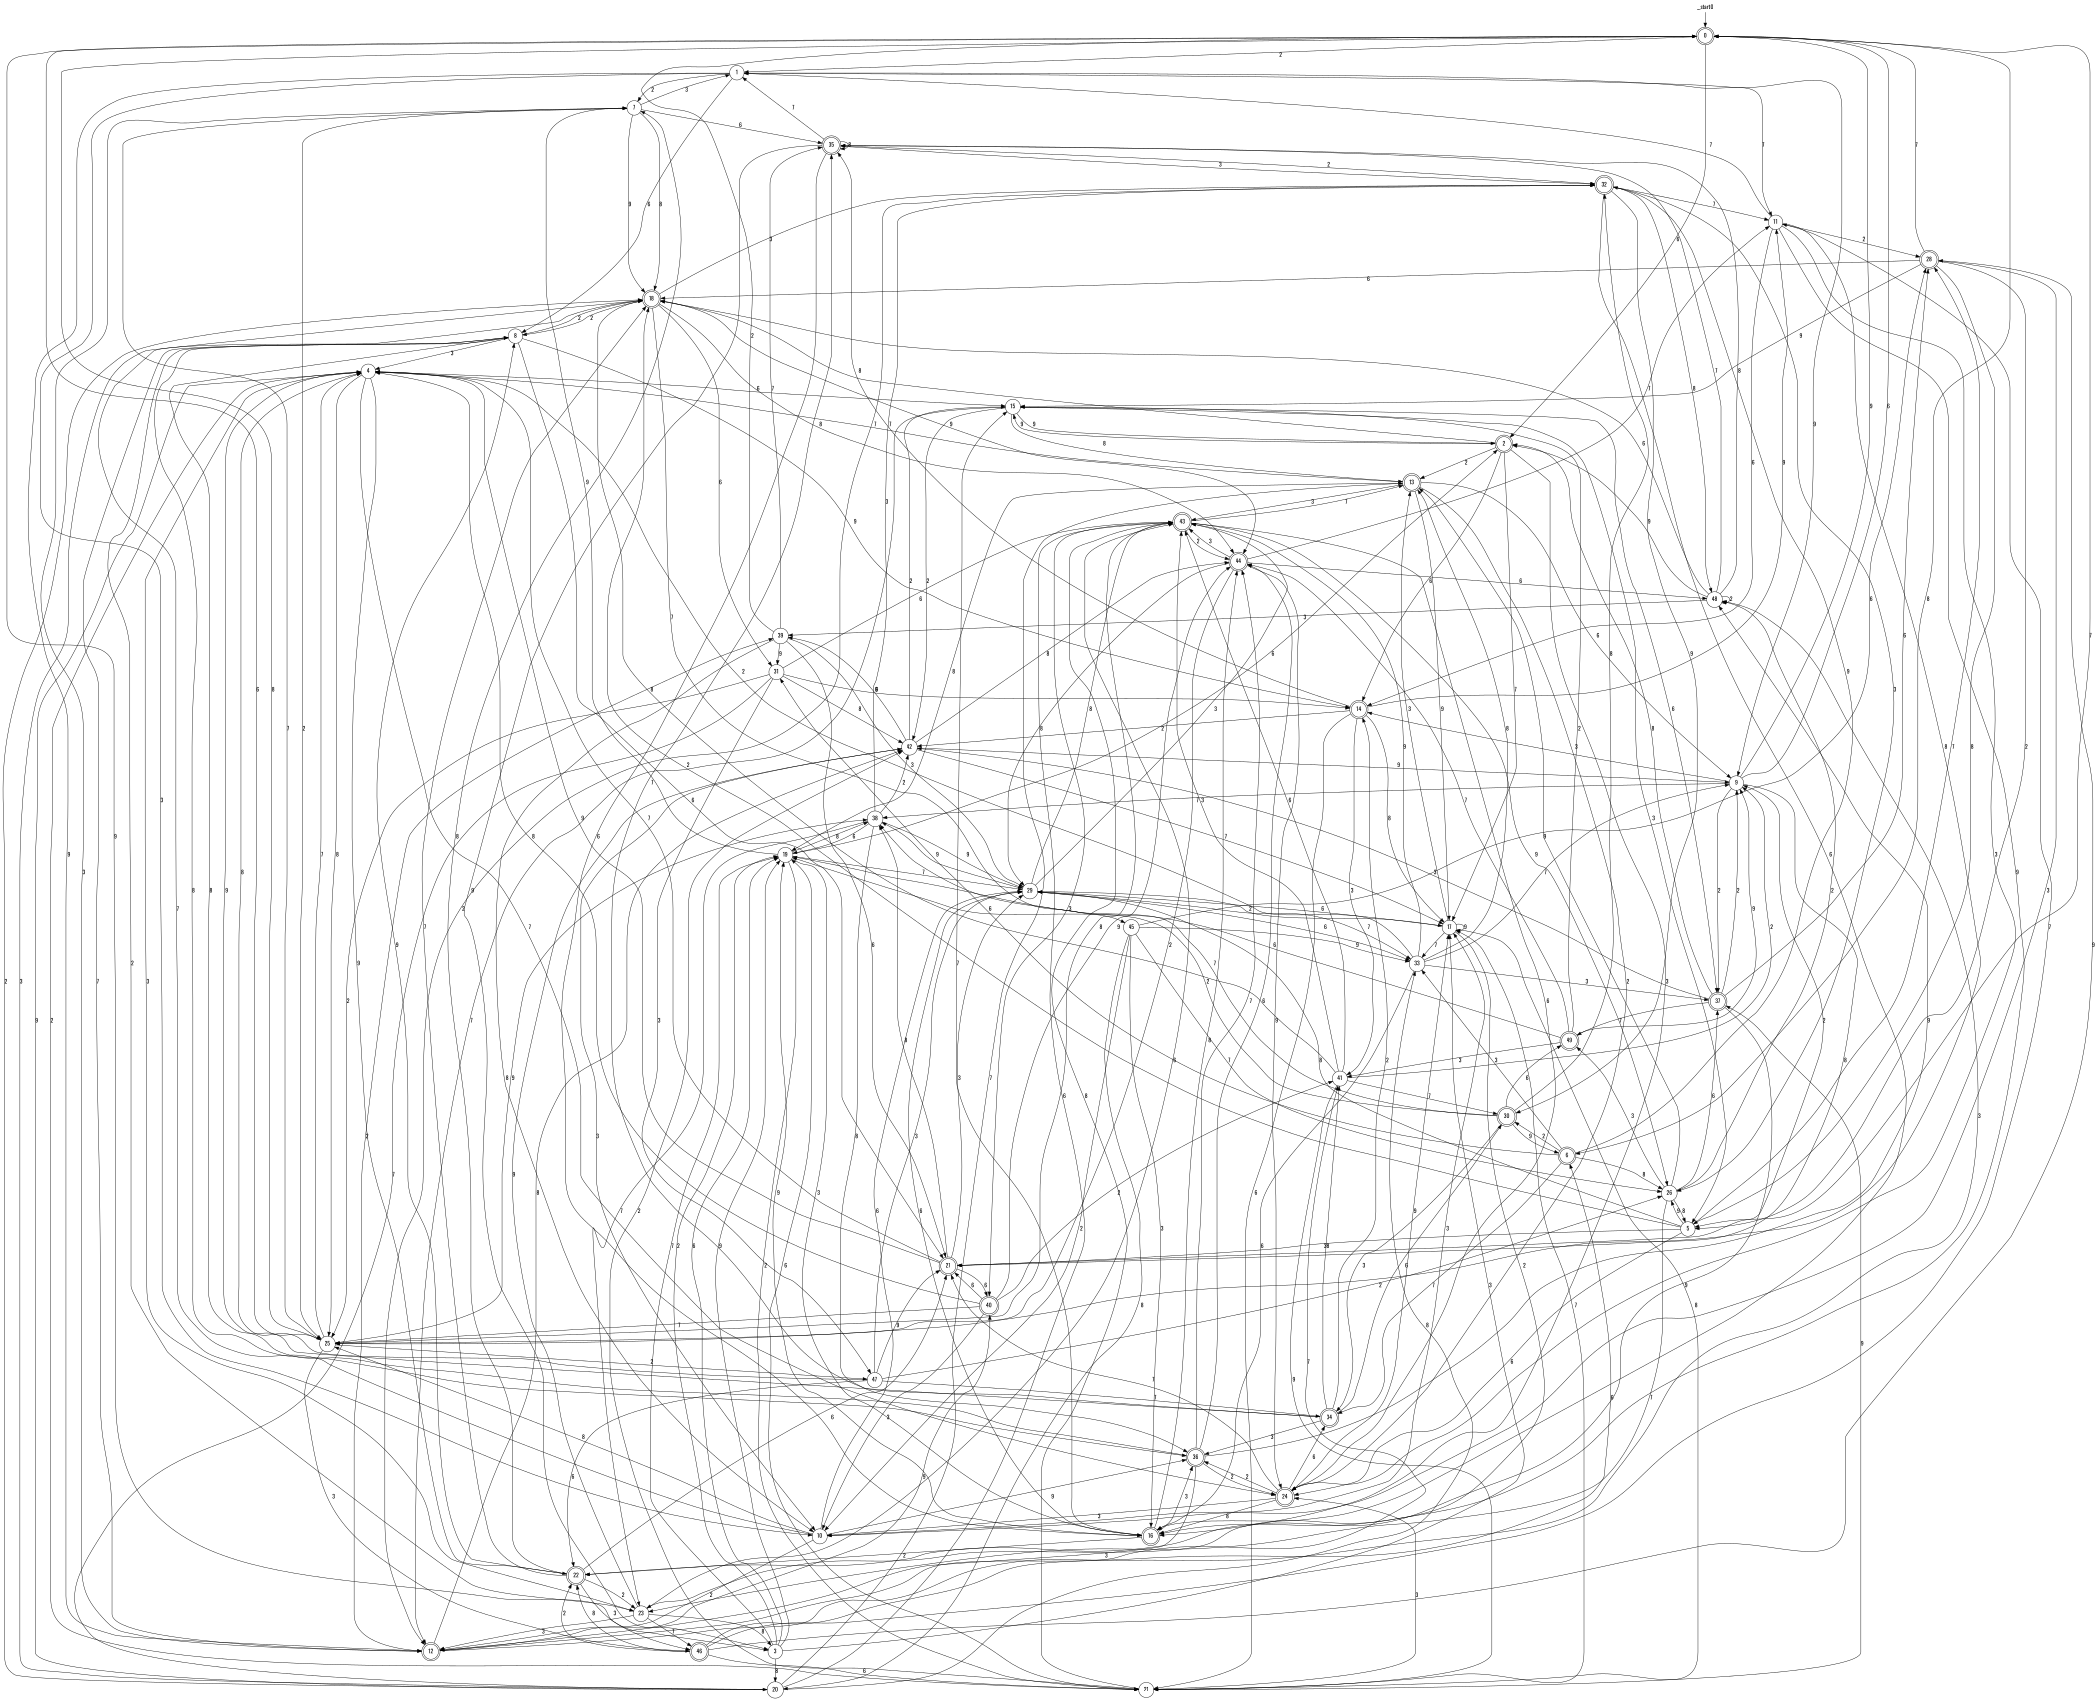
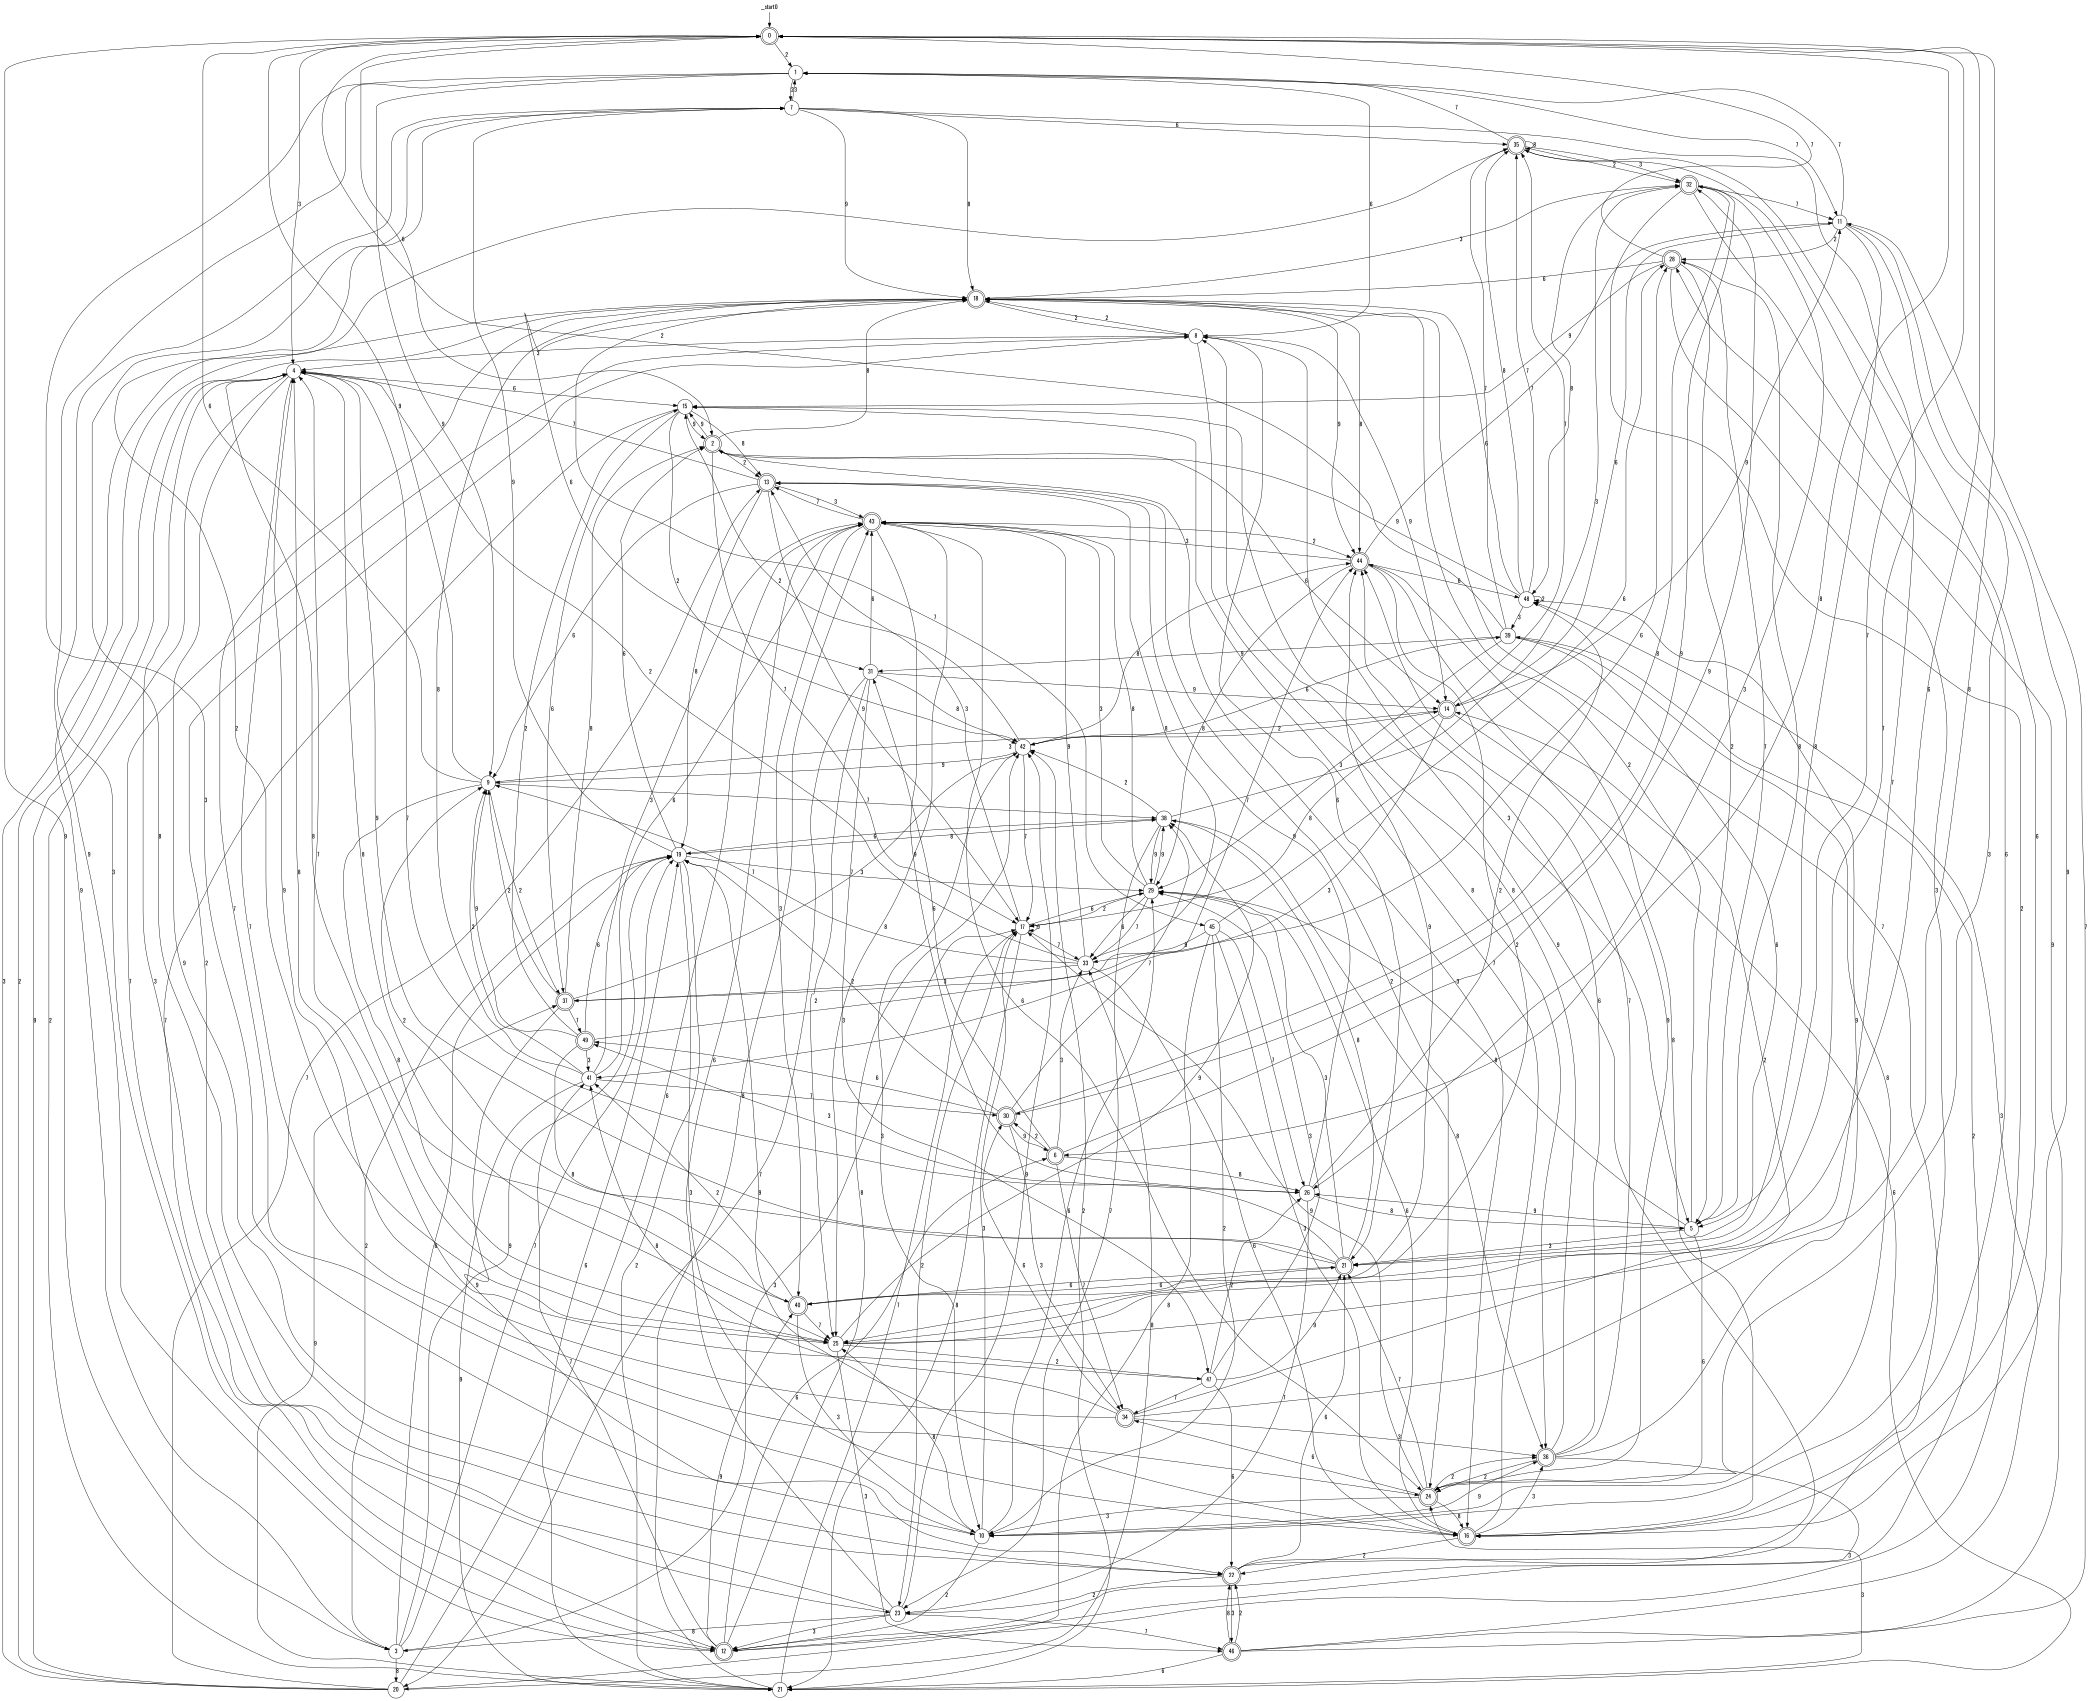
edge "0" -> "4": added, label "3"
edge "26" -> "37": removed, label "6"
edge "49" -> "40": added, label "8"
